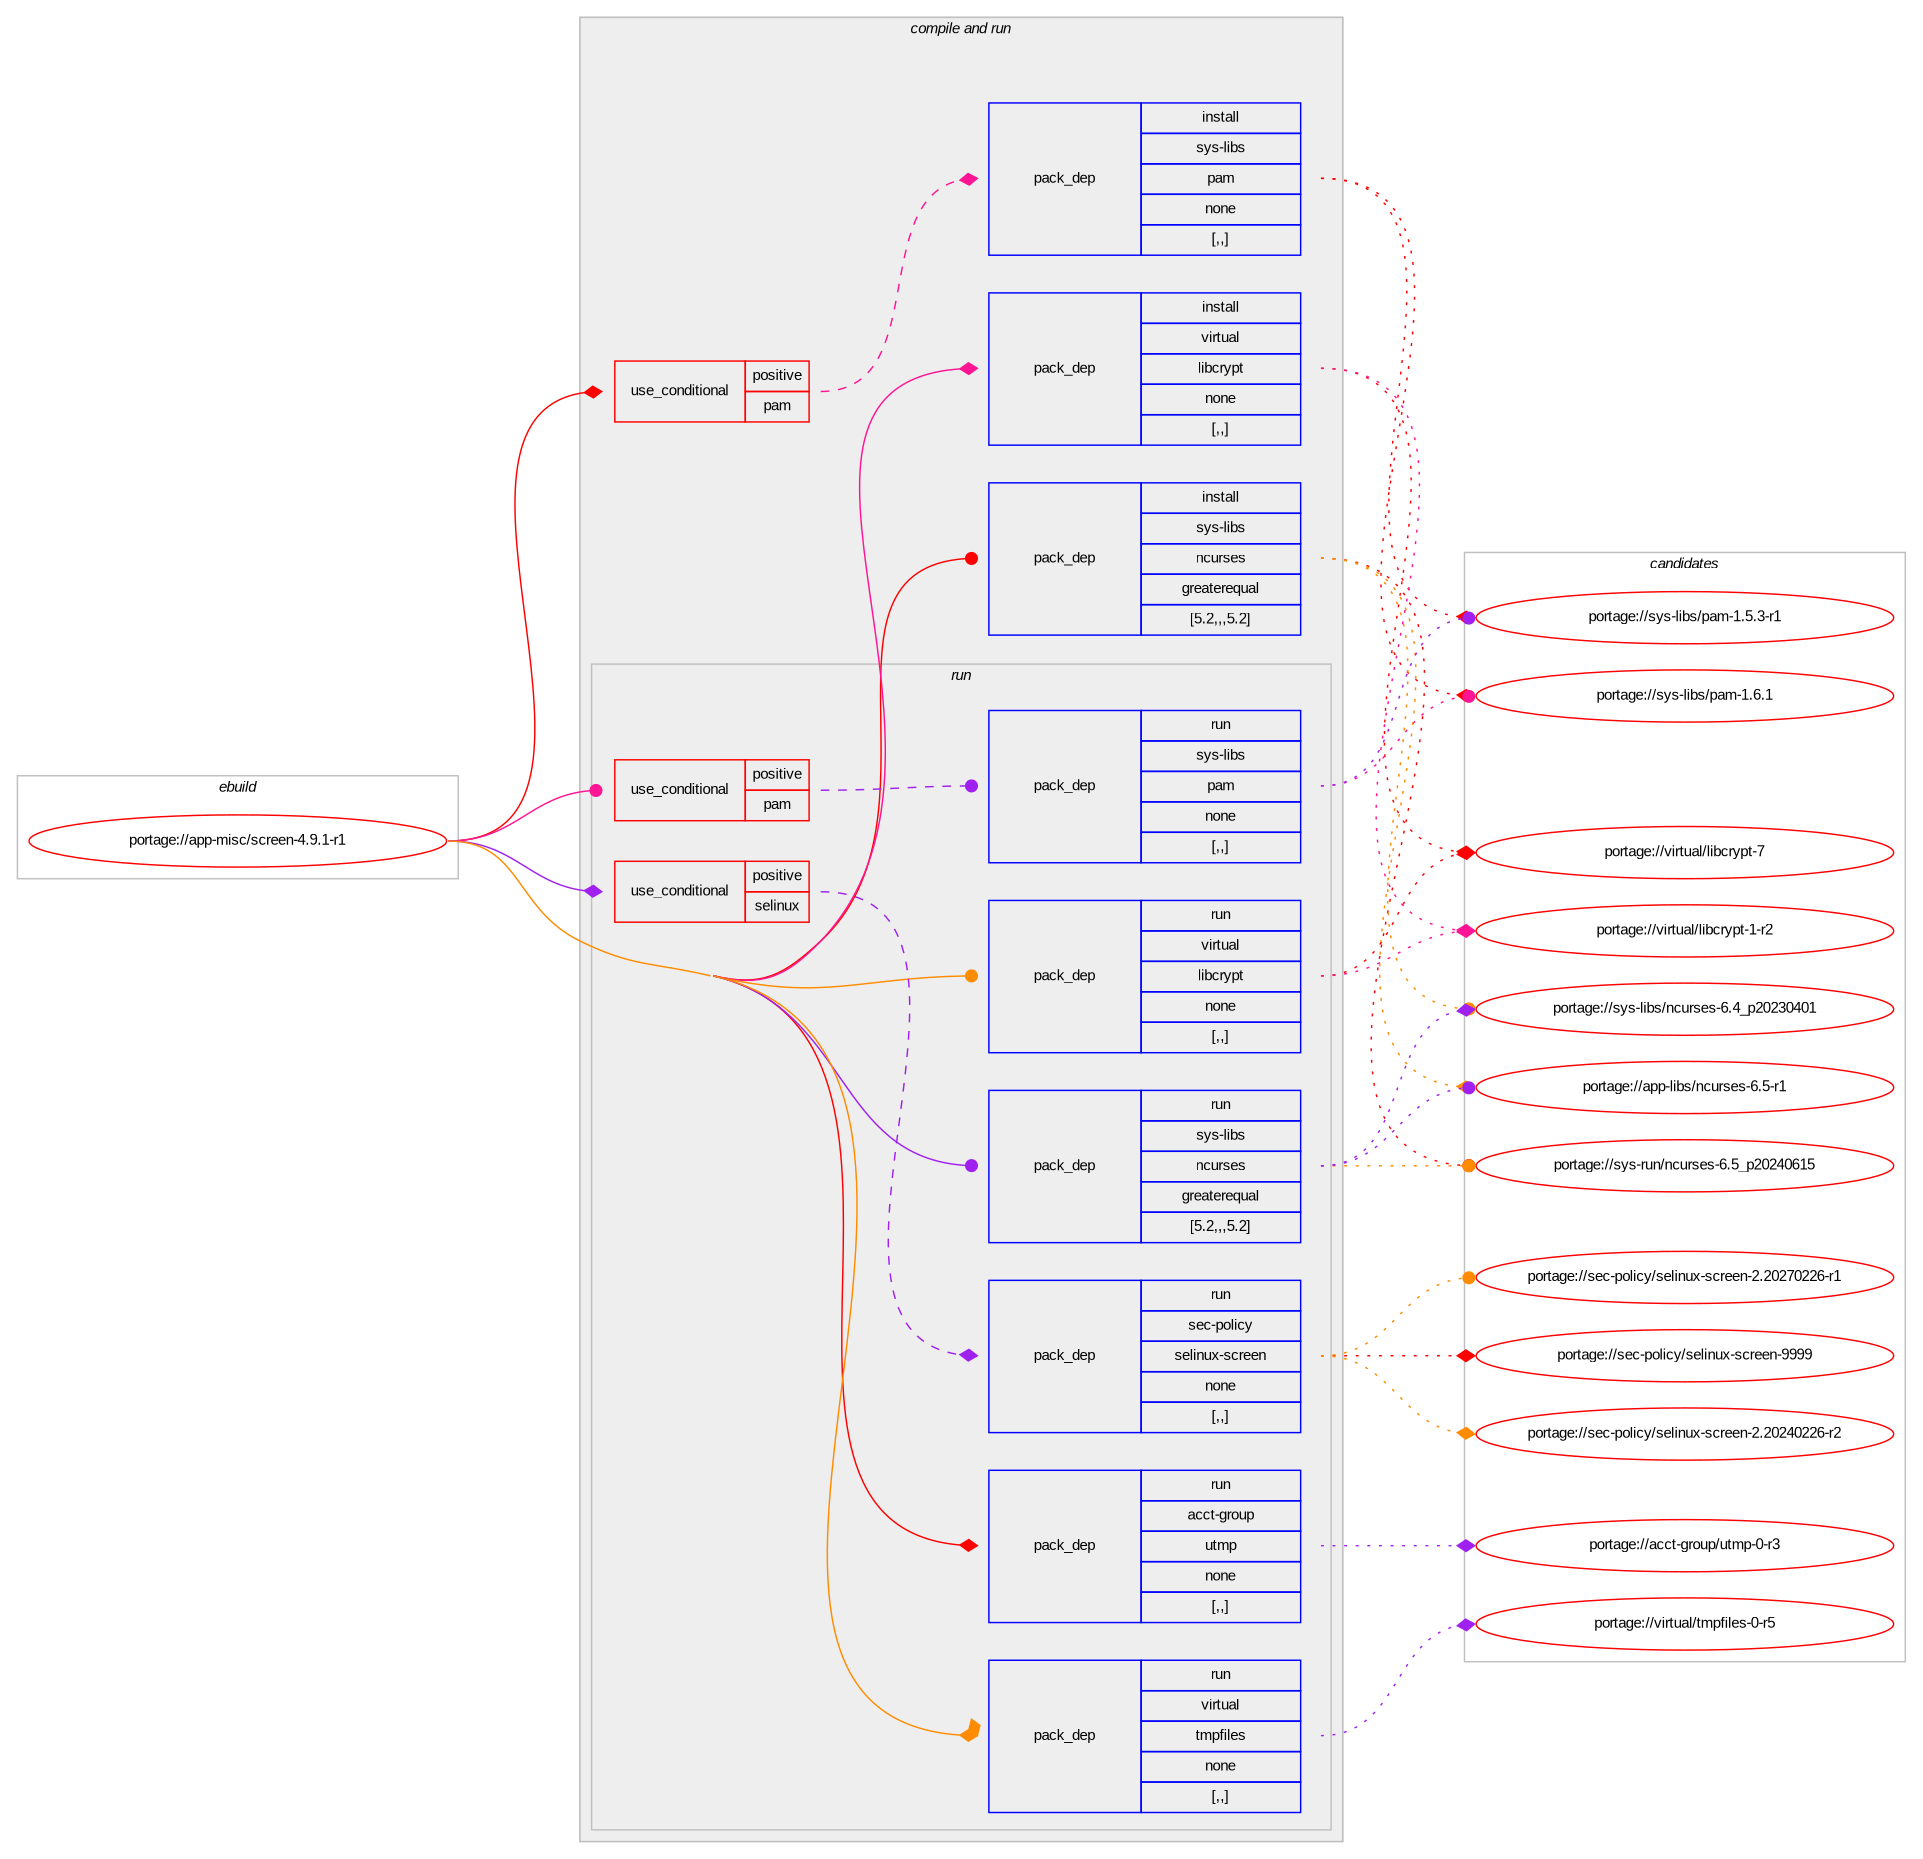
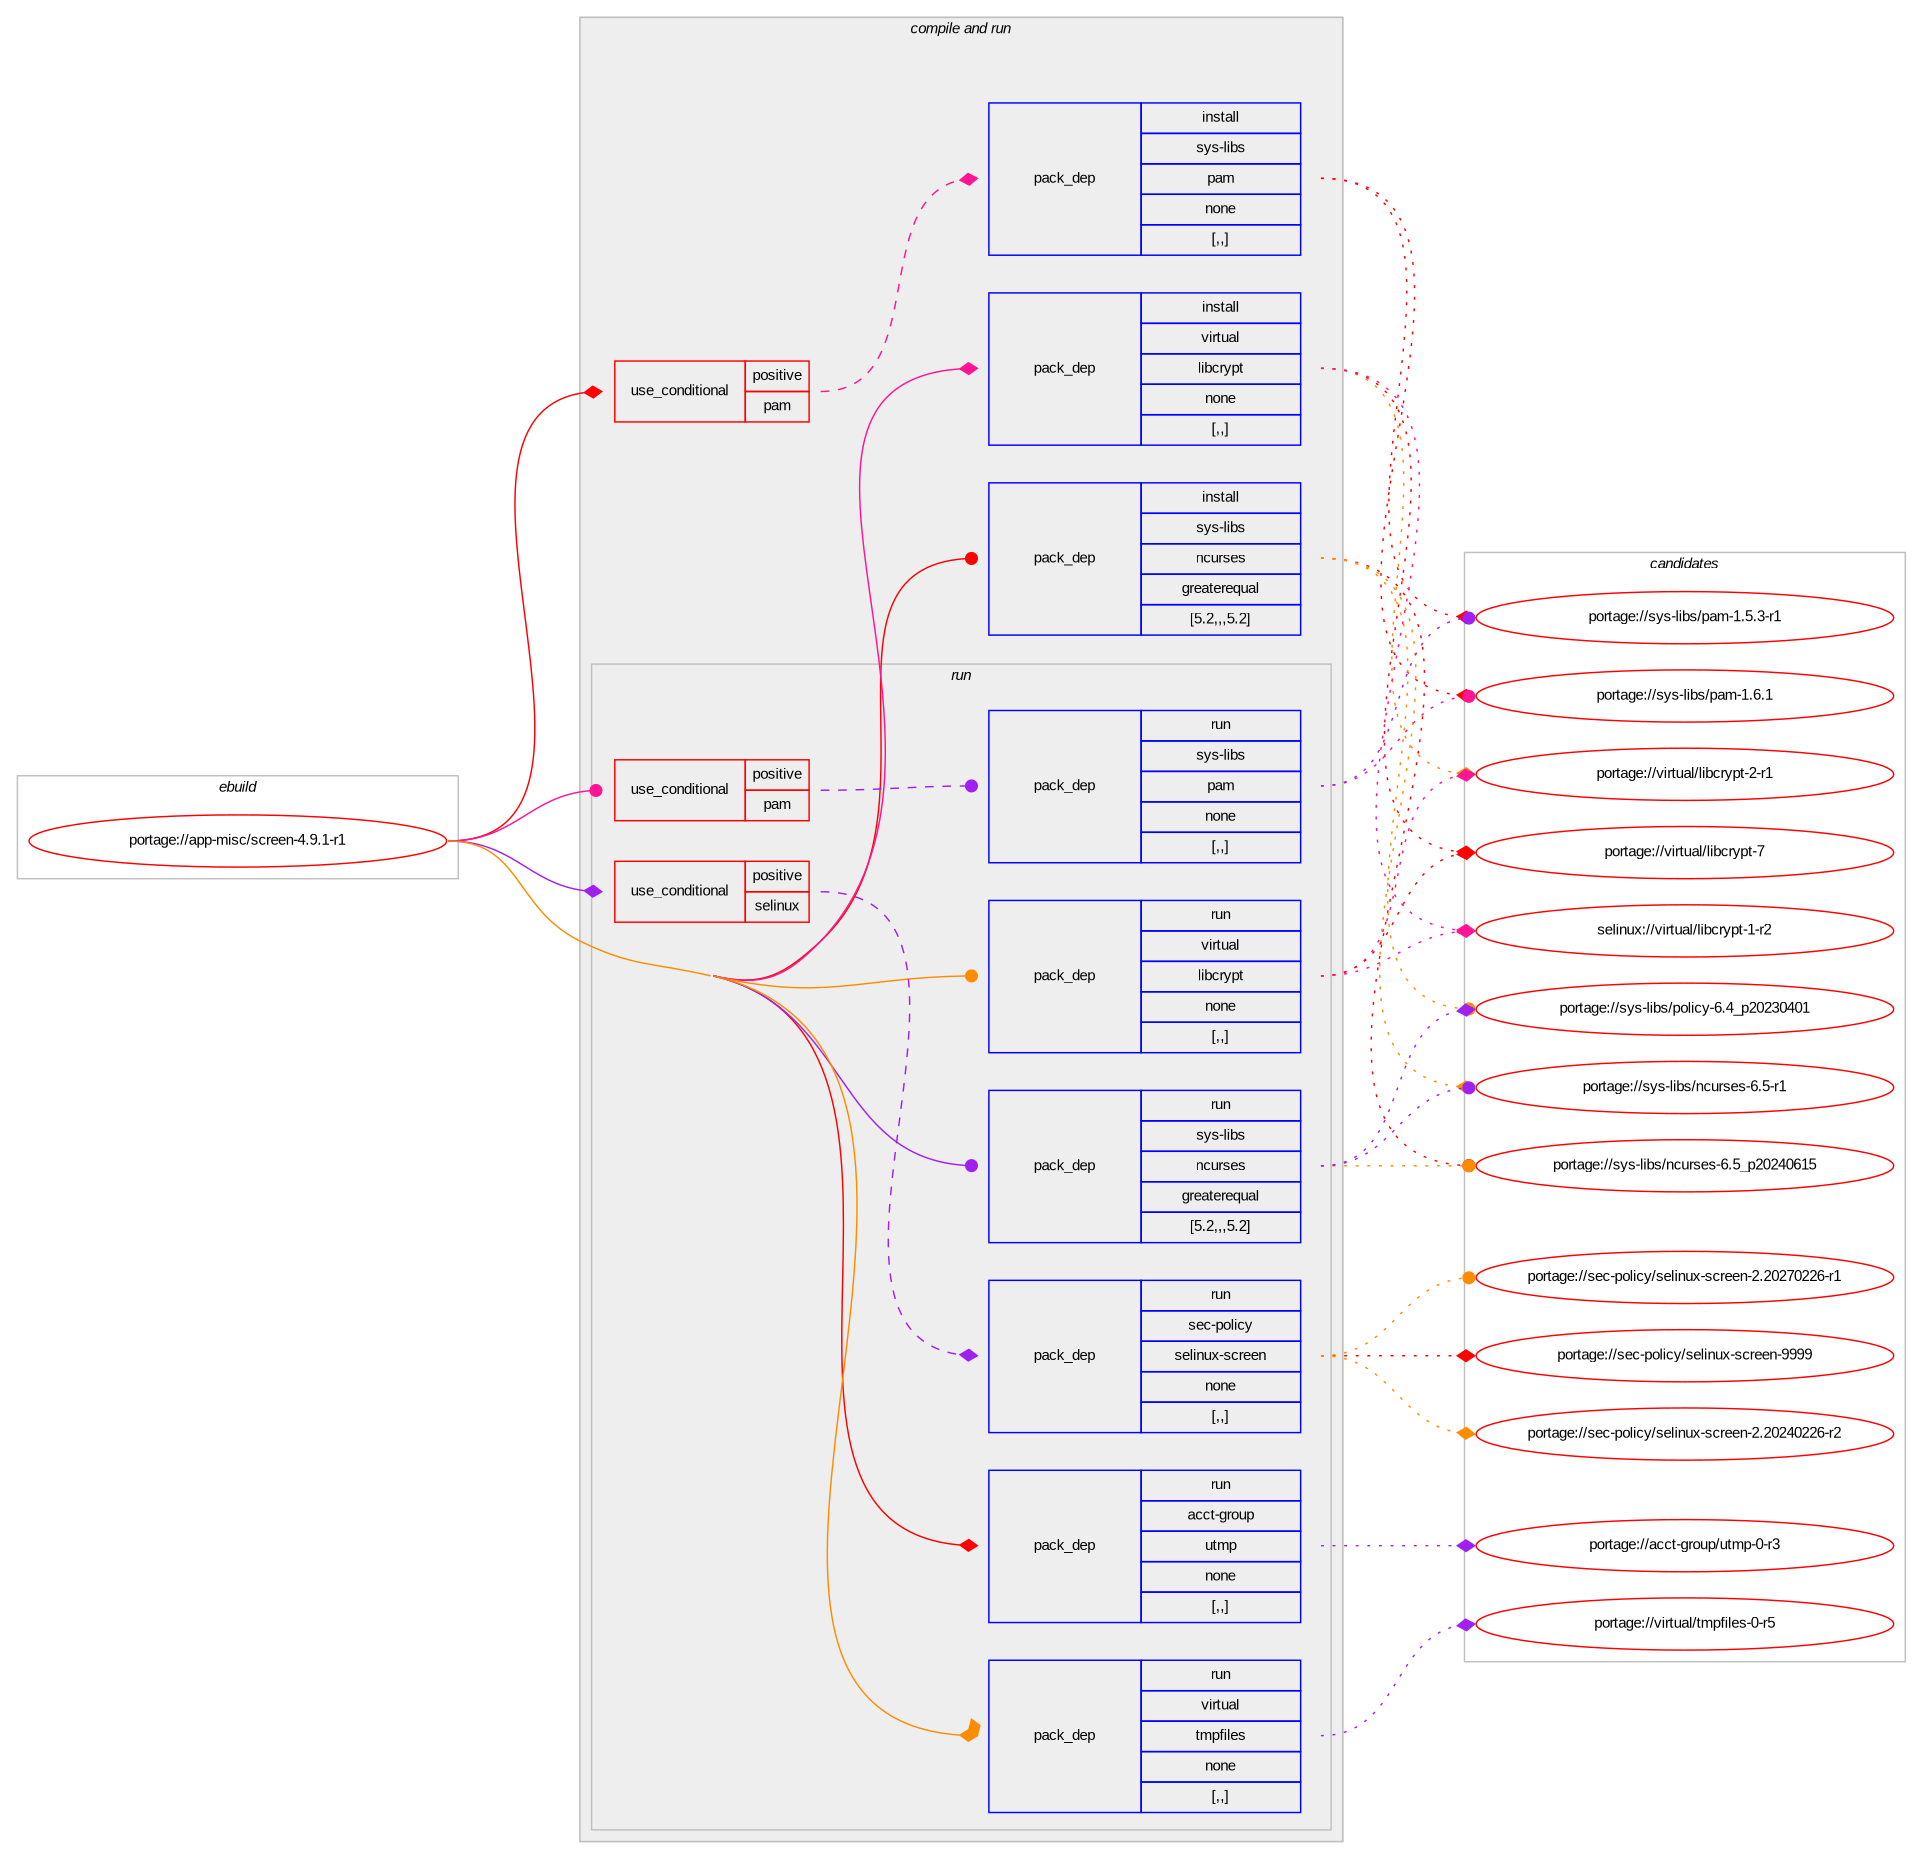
node "portage://virtual/libcrypt-2-r1": added
node "portage://virtual/libcrypt-1-r2": label "portage://virtual/libcrypt-1-r2" -> "selinux://virtual/libcrypt-1-r2"
node "portage://sys-libs/ncurses-6.4_p20230401": label "portage://sys-libs/ncurses-6.4_p20230401" -> "portage://sys-libs/policy-6.4_p20230401"
node "portage://app-libs/ncurses-6.5-r1": label "portage://app-libs/ncurses-6.5-r1" -> "portage://sys-libs/ncurses-6.5-r1"
node "portage://sys-run/ncurses-6.5_p20240615": label "portage://sys-run/ncurses-6.5_p20240615" -> "portage://sys-libs/ncurses-6.5_p20240615"
